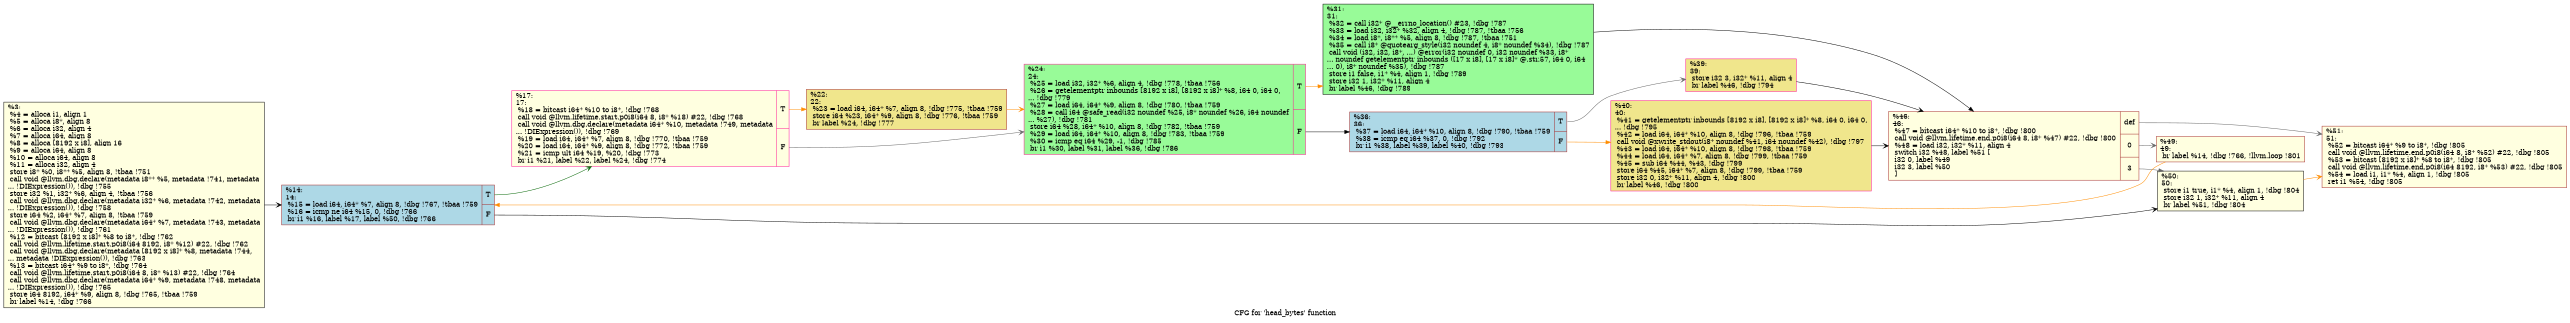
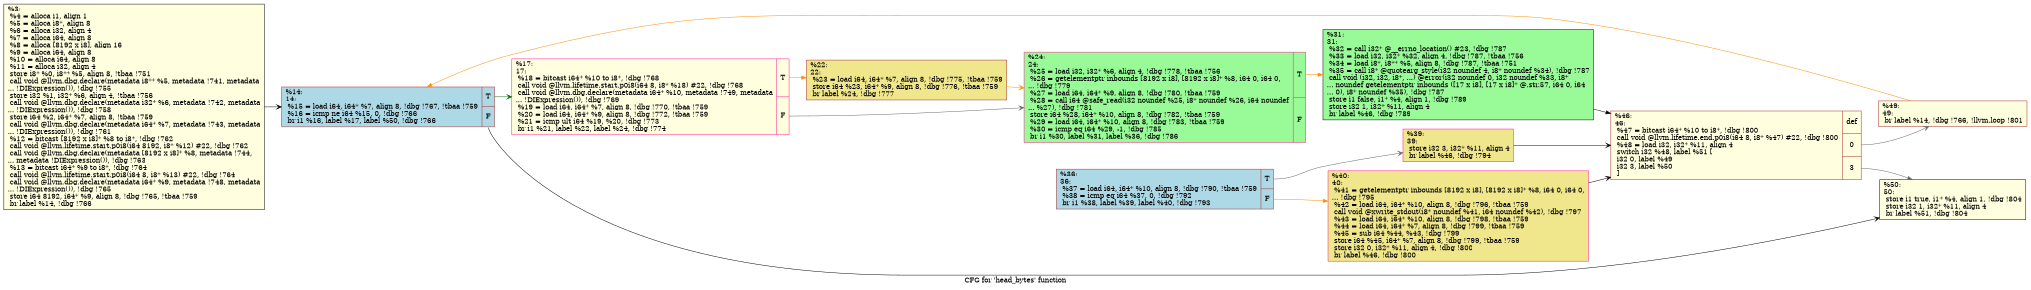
edge "%24:" -> "%36:": removed
node "%51:": removed
